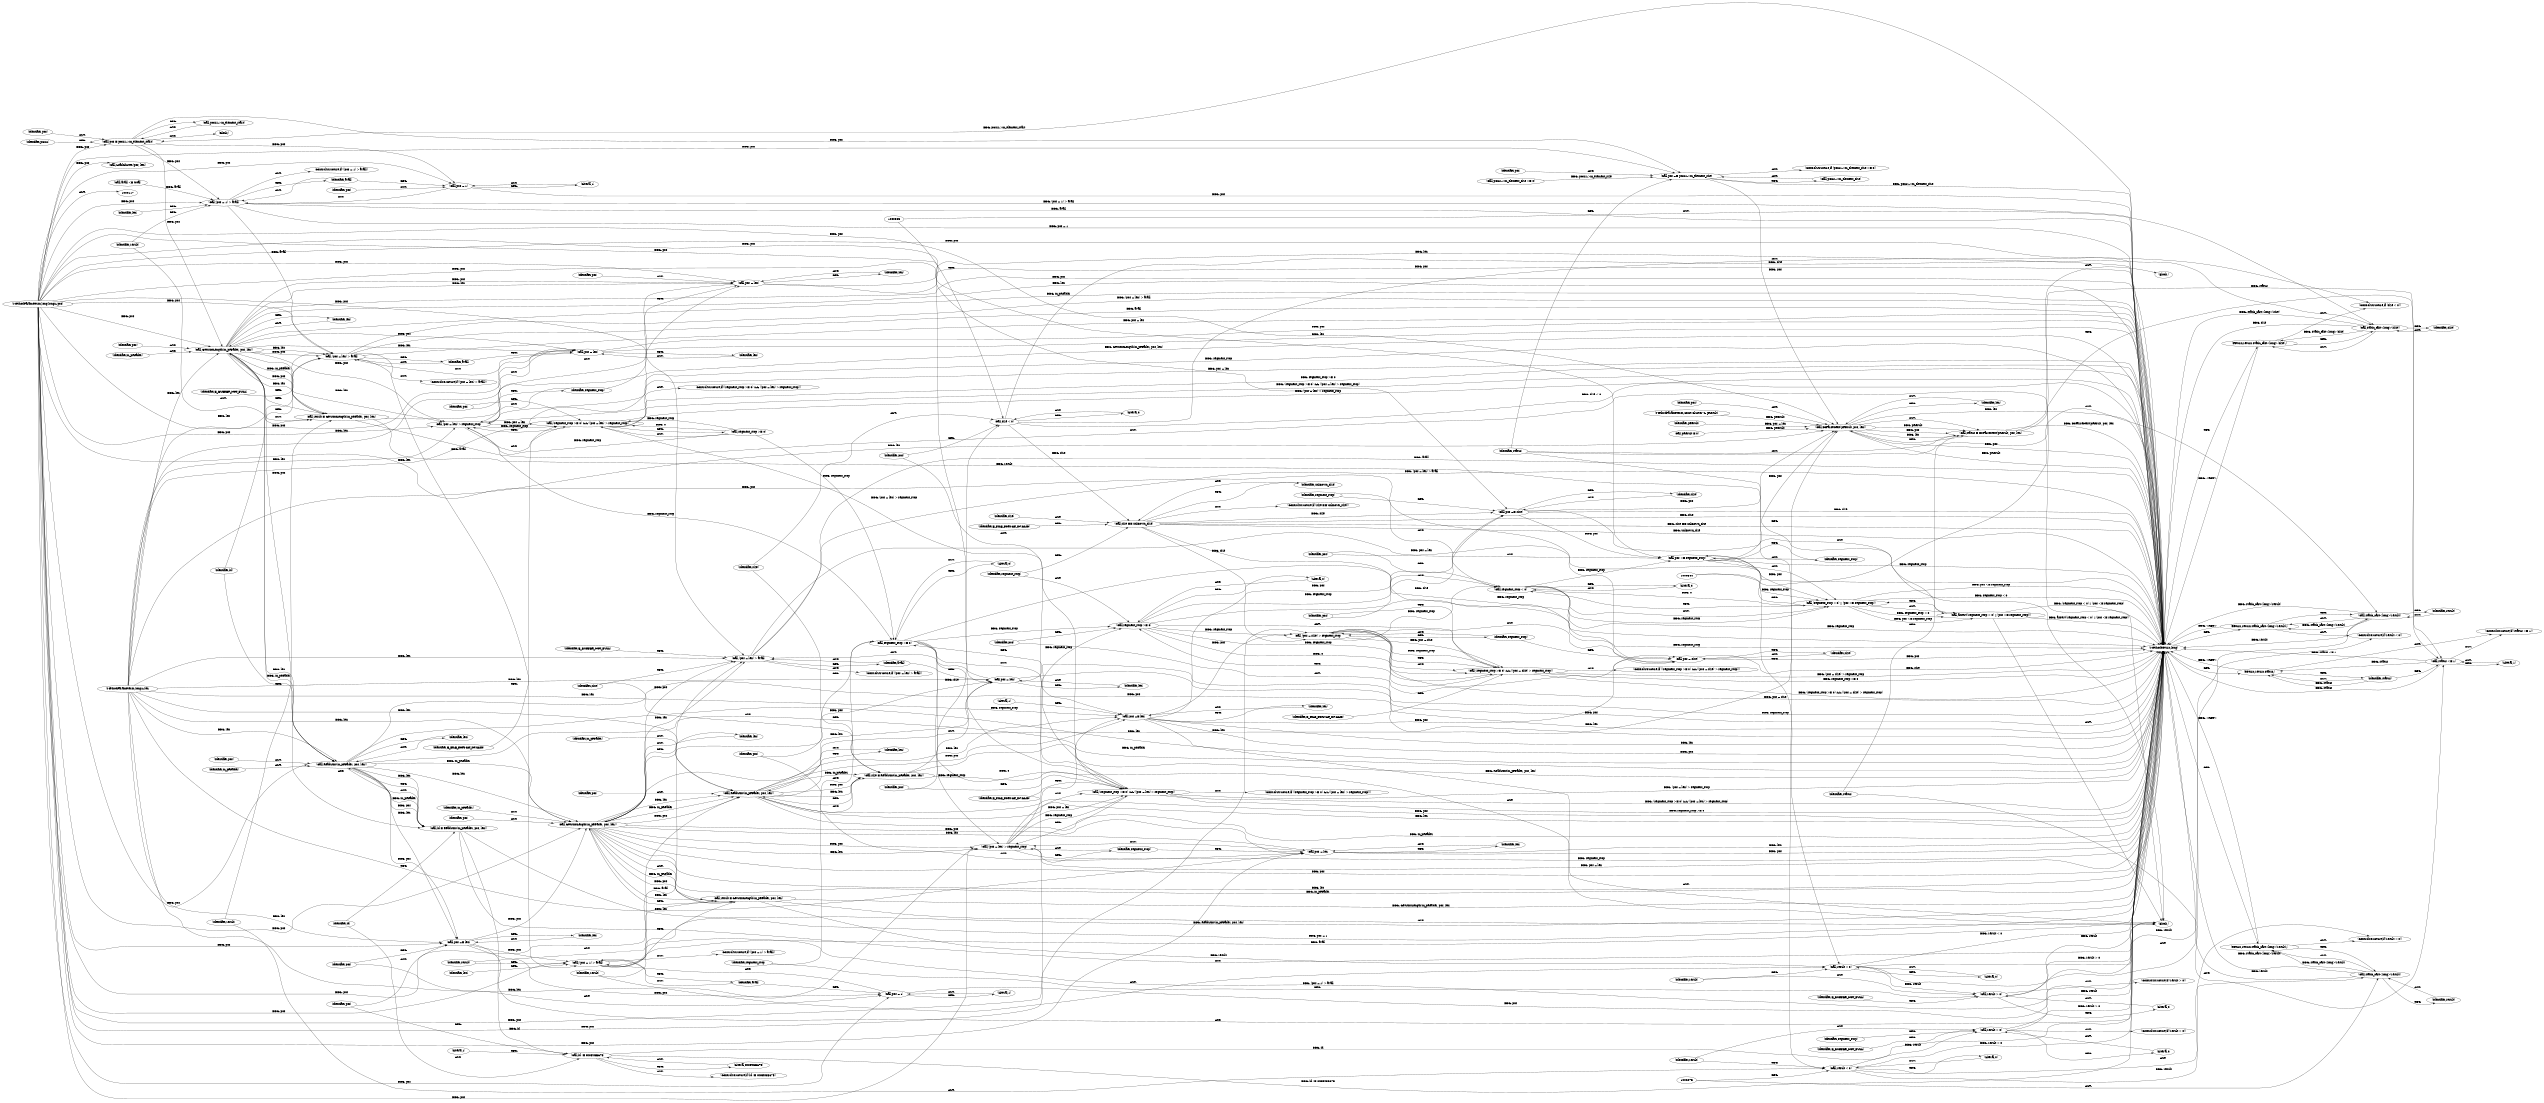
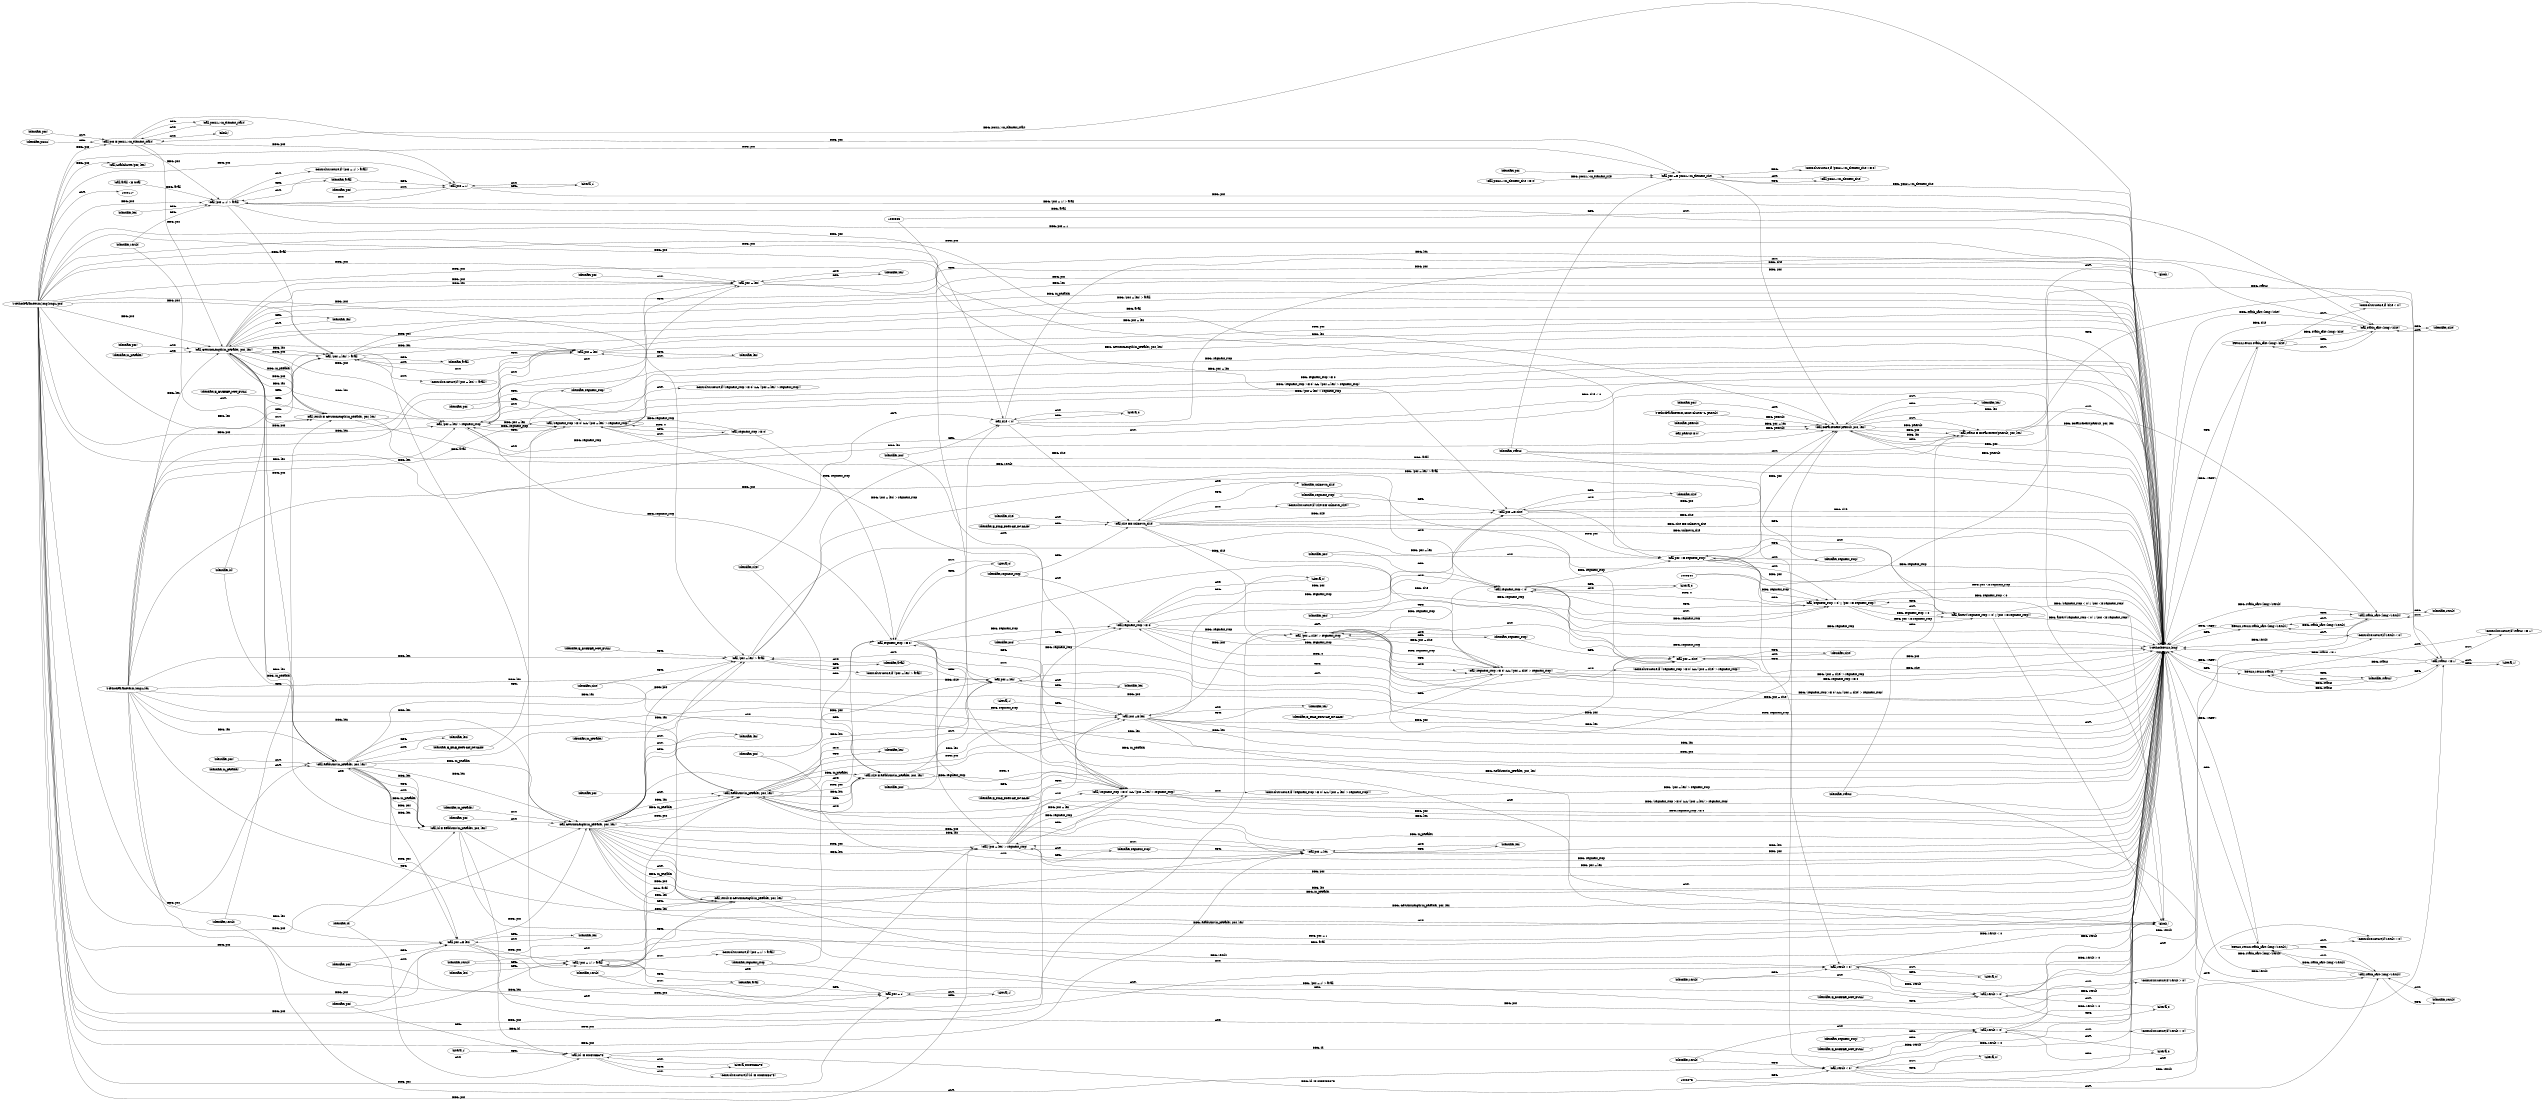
edge "(Call,pos += pCurr->m_element_size)" -> "(ControlStructure,if (pCurr->m_element_size >= 0))": label "AST: " -> "DDG: "
